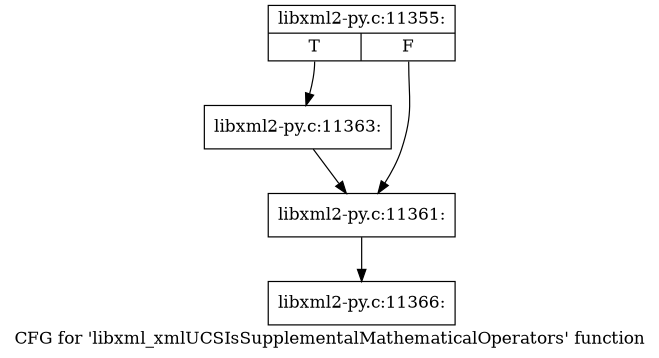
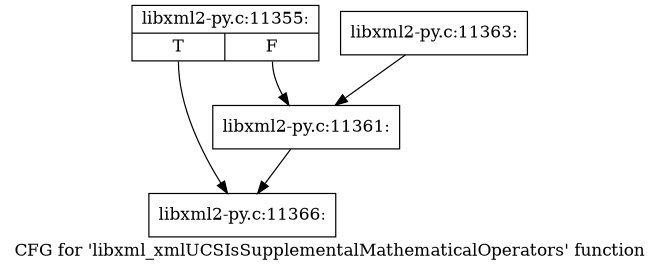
edge "libxml2-py.c:11355:" -> "libxml2-py.c:11363:": now "libxml2-py.c:11355:" -> "libxml2-py.c:11366:"
